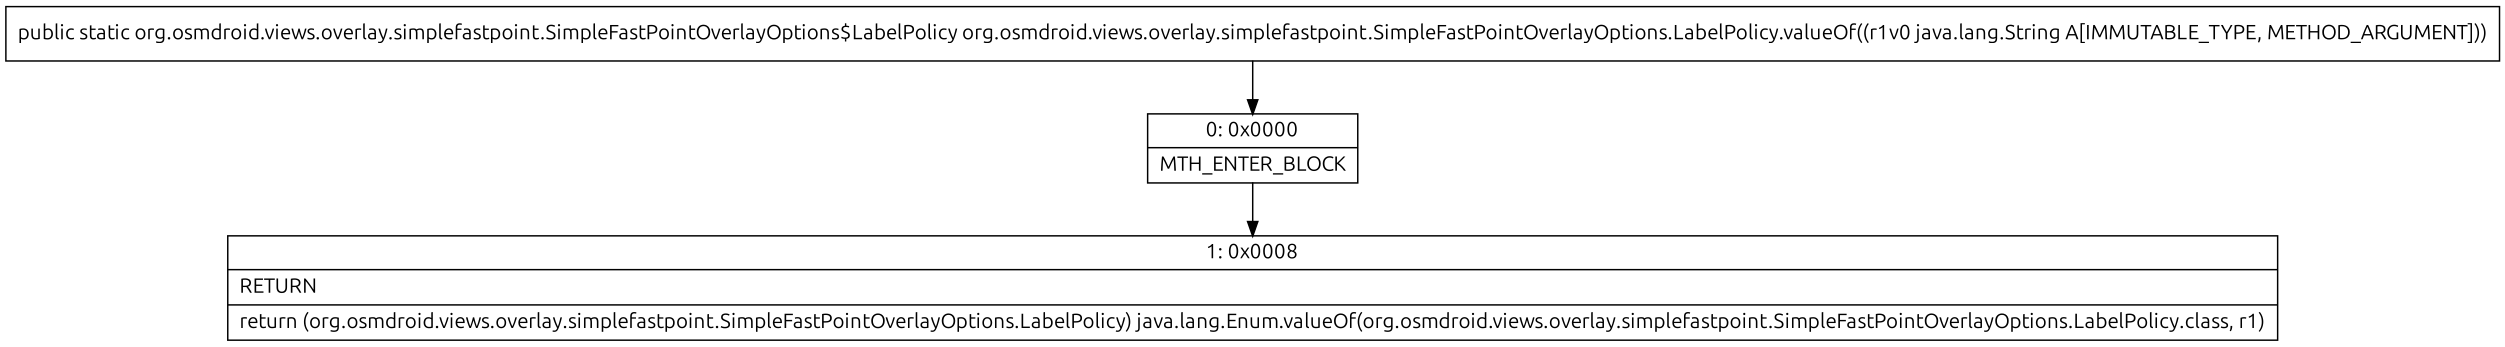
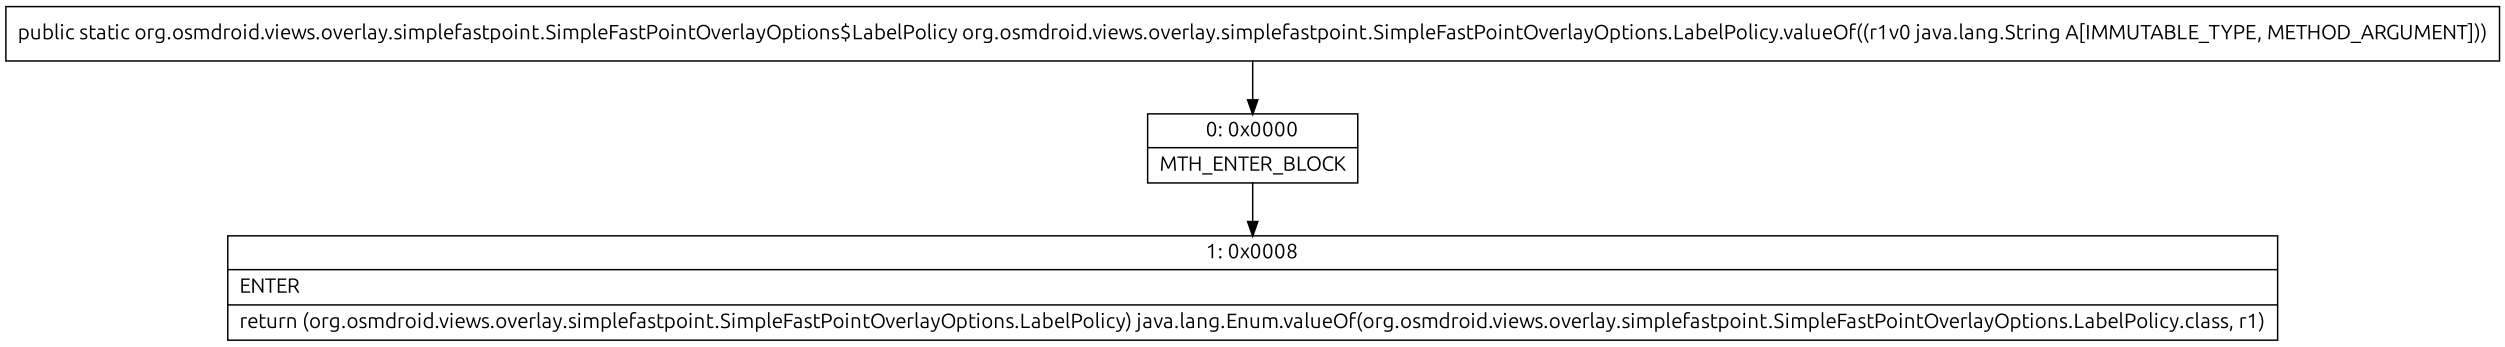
node "1: 0x0008": text "RETURN" -> "ENTER"
